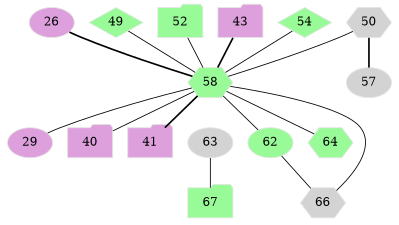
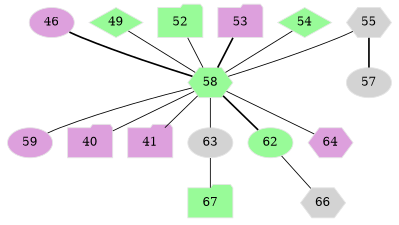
node "26": label "26" -> "46"
node "43": label "43" -> "53"
node "50": label "50" -> "55"
edge "58" -- "66": now "58" -- "63"
edge "58" -- "41": style bold -> solid
edge "58" -- "62": style solid -> bold
node "29": label "29" -> "59"
node "64": fillcolor palegreen -> plum
